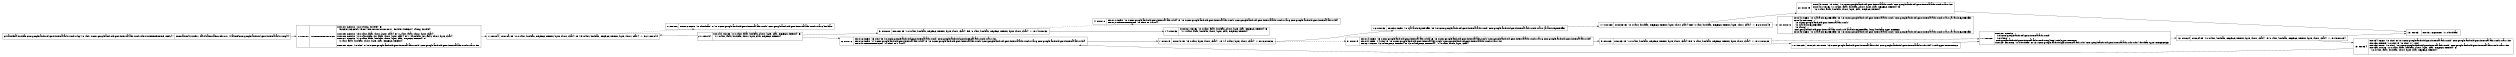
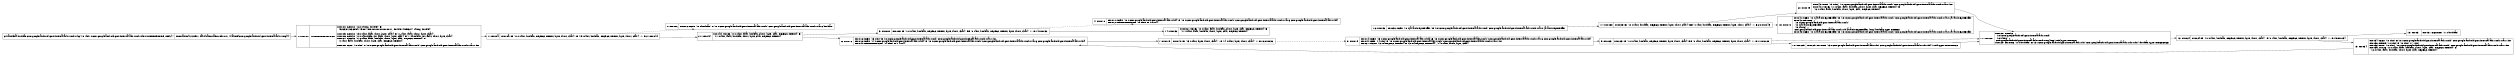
edge "20: 0x0049" -> "13: 0x0031": now "20: 0x0049" -> "11: 0x0028"
edge "21: 0x004d" -> "1: 0x000a": reversed
edge "7: 0x001b" -> "16: 0x003c": removed
